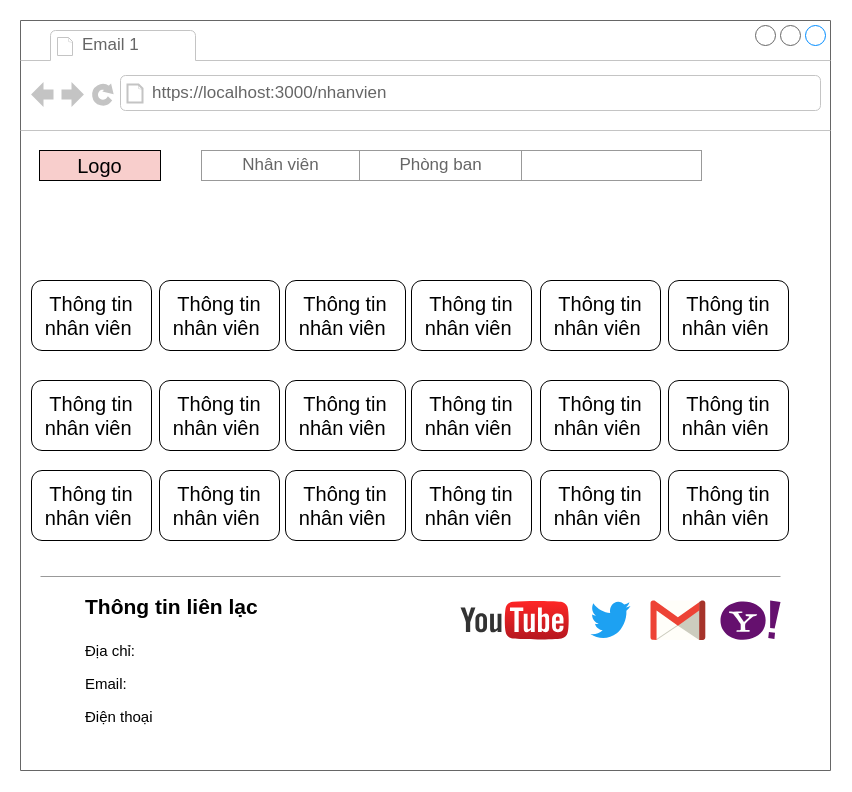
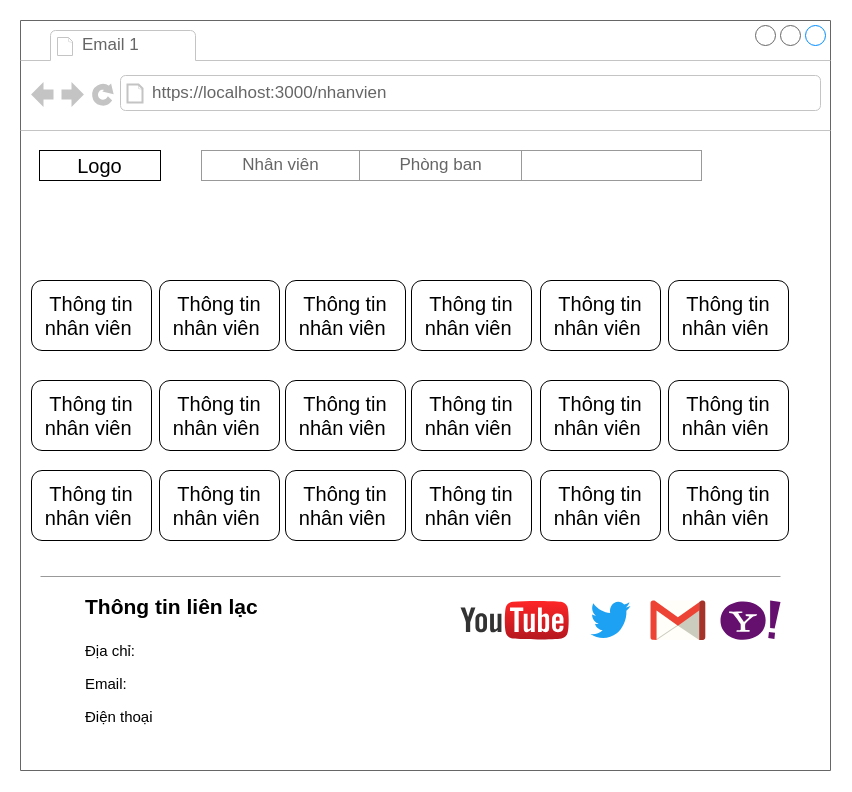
node "Logo": fillcolor #f8cecc -> #ffffff
